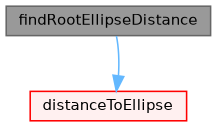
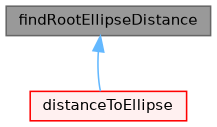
edge "findRootEllipseDistance" -> "distanceToEllipse": reversed
